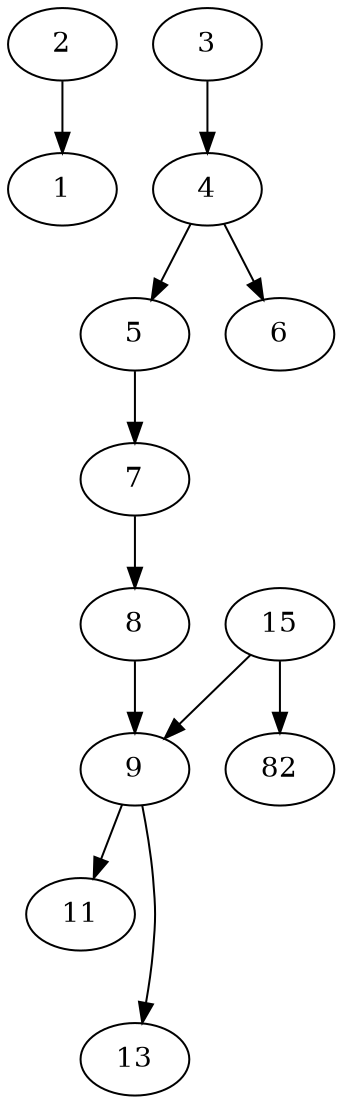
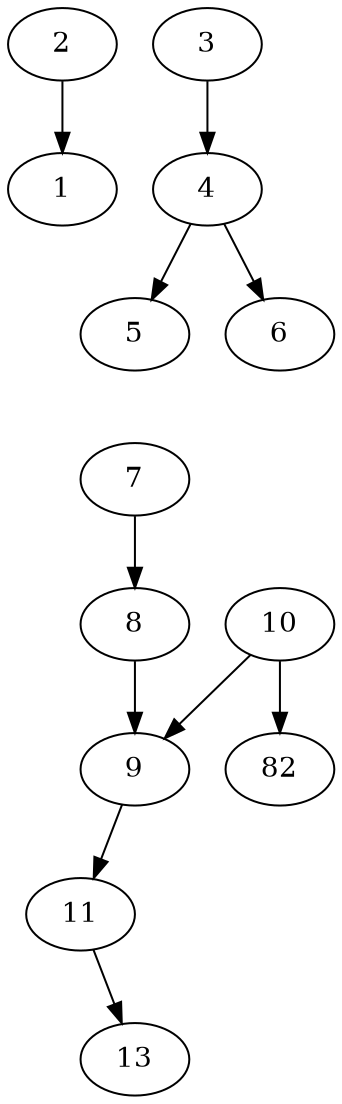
edge "5" -> "7": removed
node "15": label "15" -> "10"
edge "9" -> "13": now "11" -> "13"
